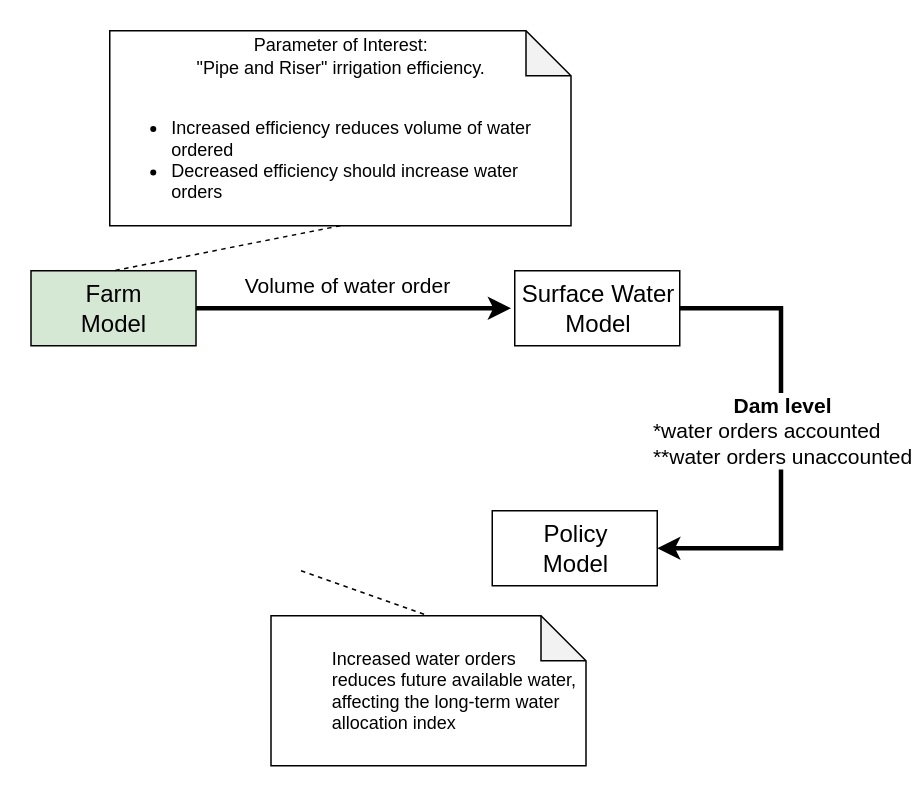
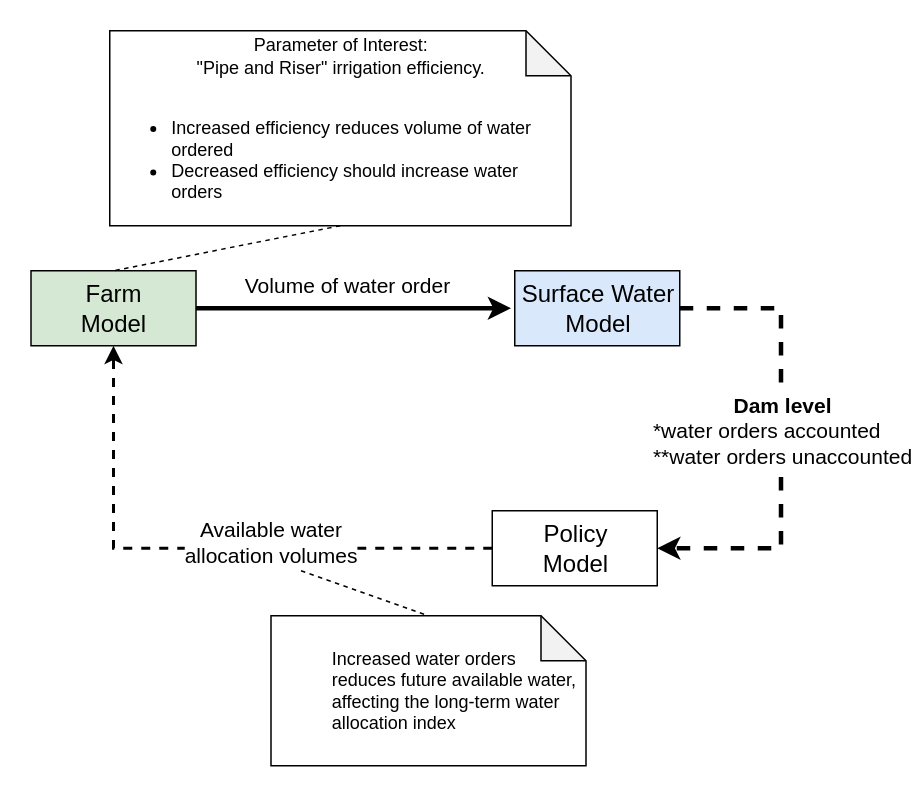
node "Surface Water Model": fillcolor #ffffff -> #dae8fc
edge "Surface Water Model" -> "Policy Model": style solid -> dashed
edge "Policy Model" -> "Farm Model": added, label "Available water allocation volumes"
